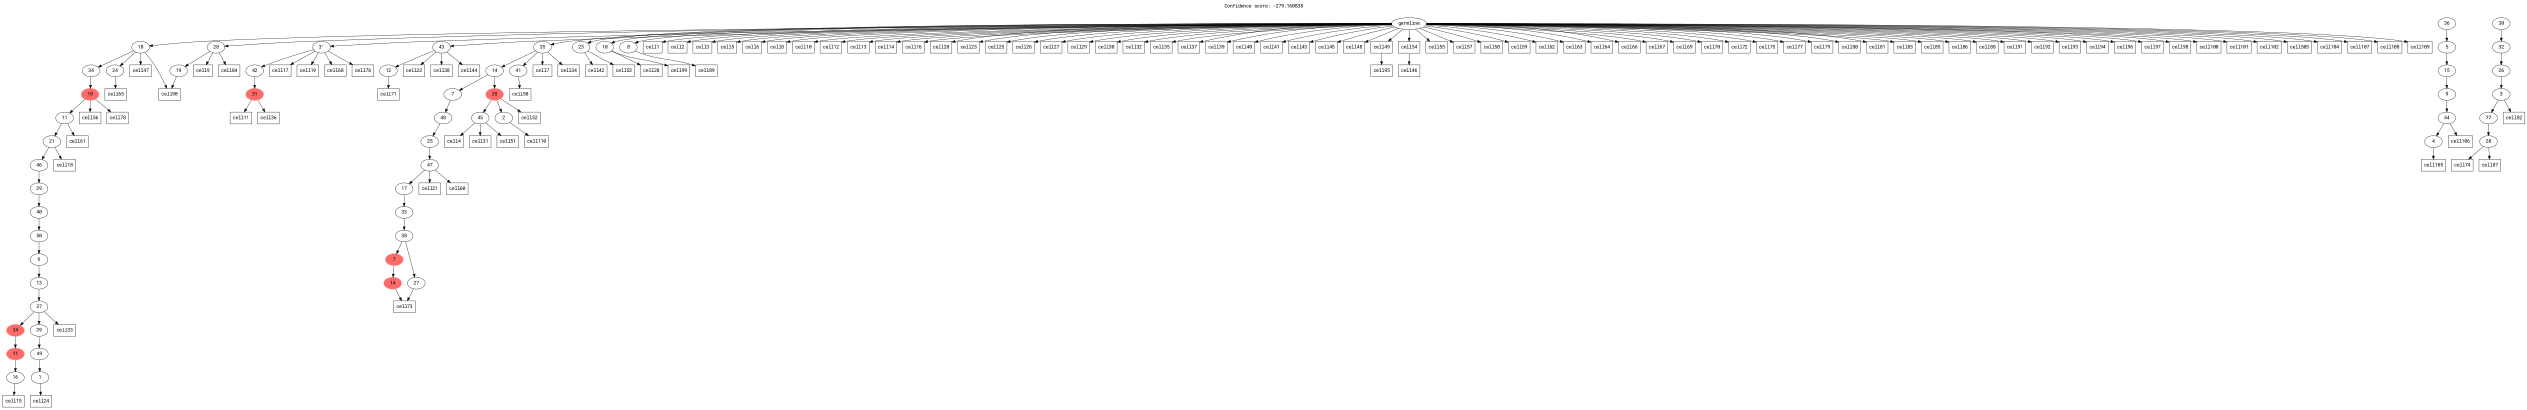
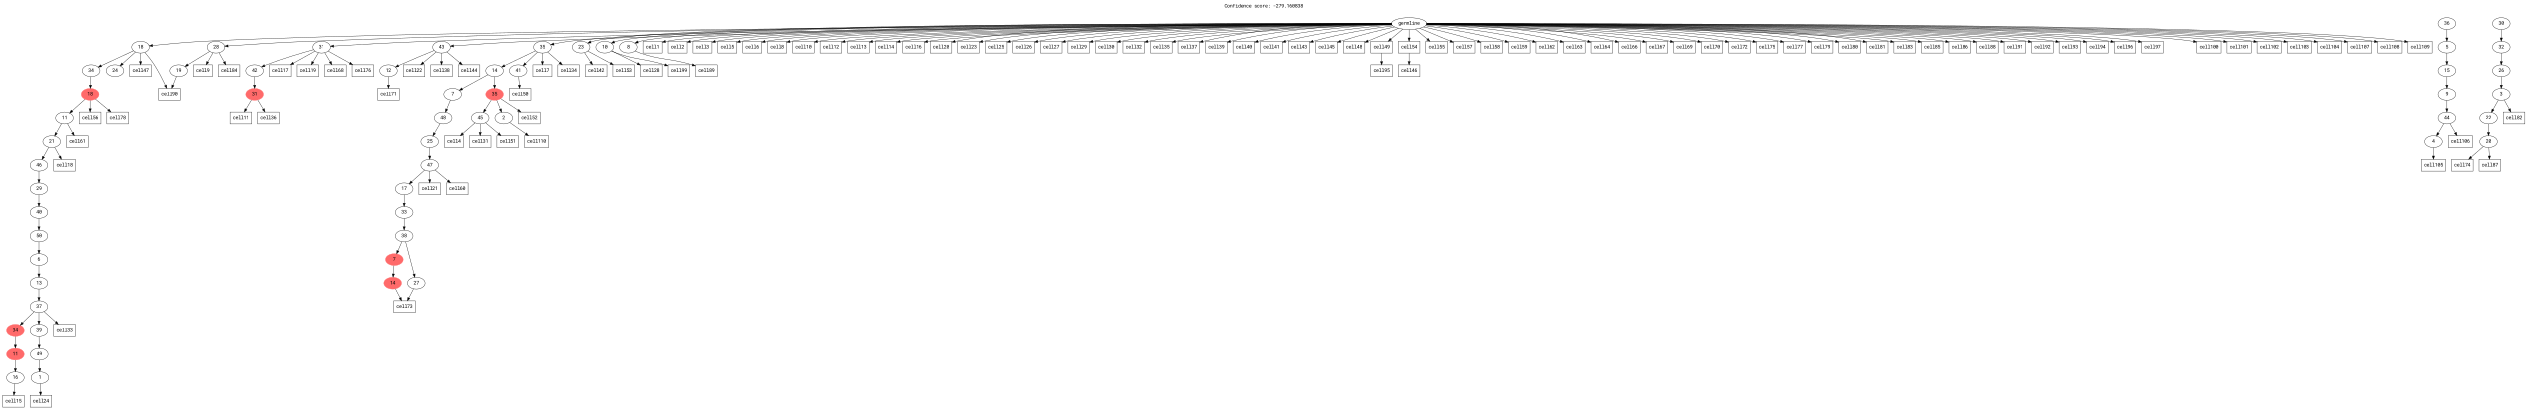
node "cell98": removed
node "cell503": label "cell503" -> "cell103"
node "cell65": removed
